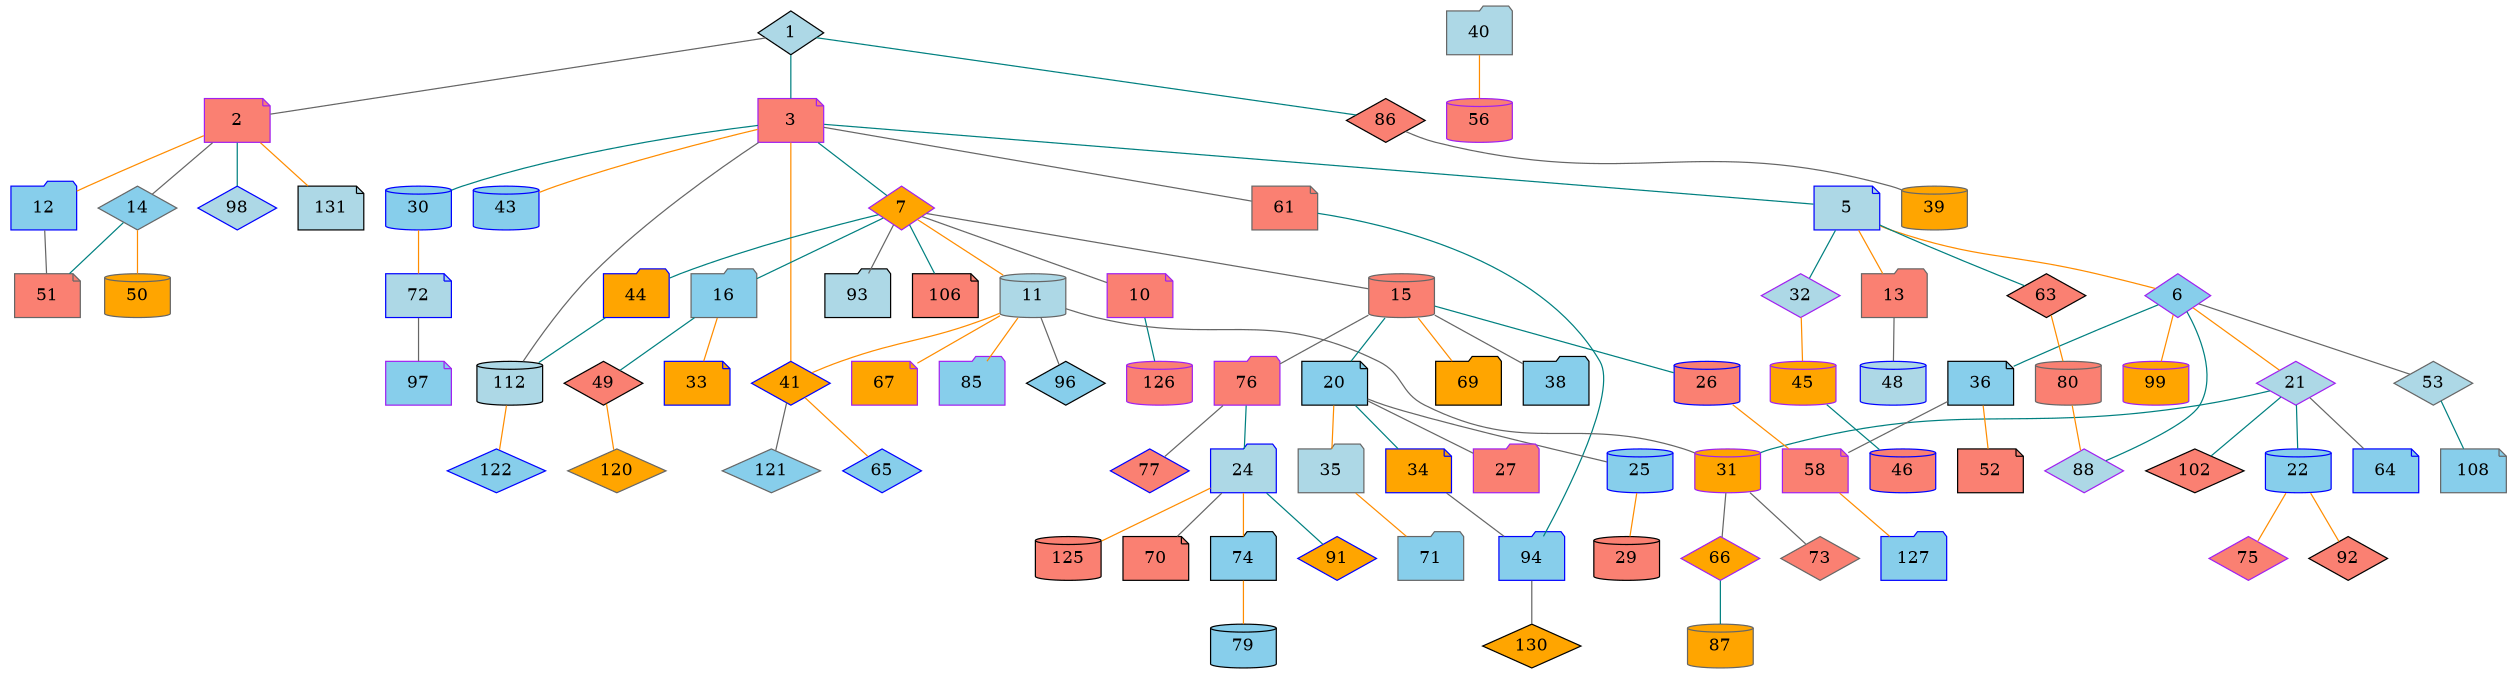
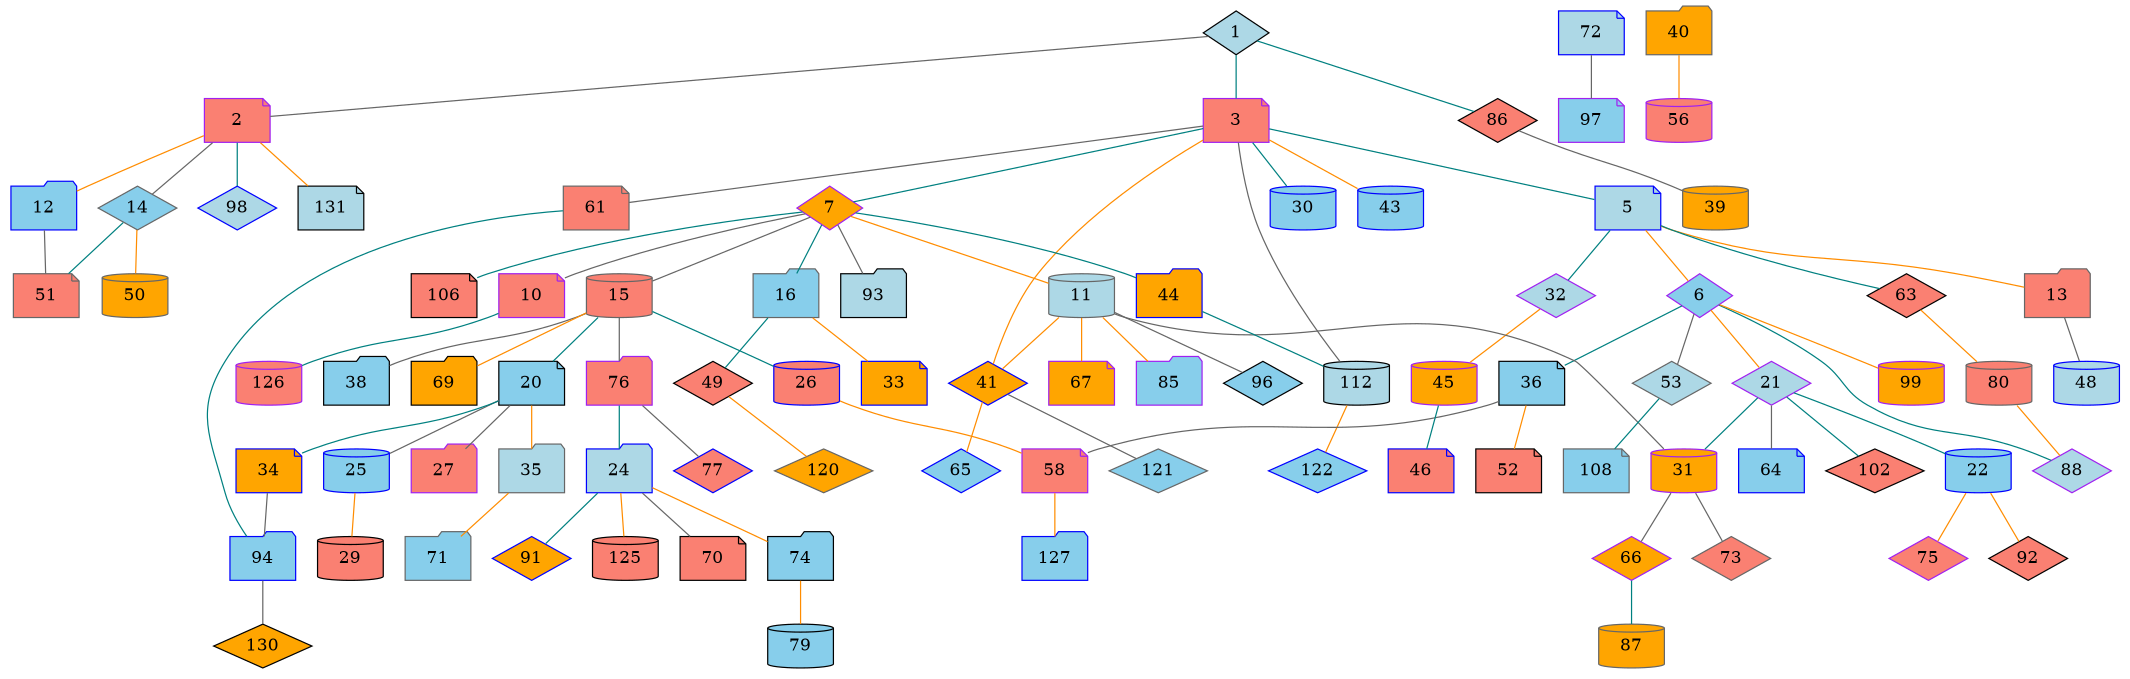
node "40": fillcolor lightblue -> orange
edge "30" -- "72": removed
node "46": shape cylinder -> note
